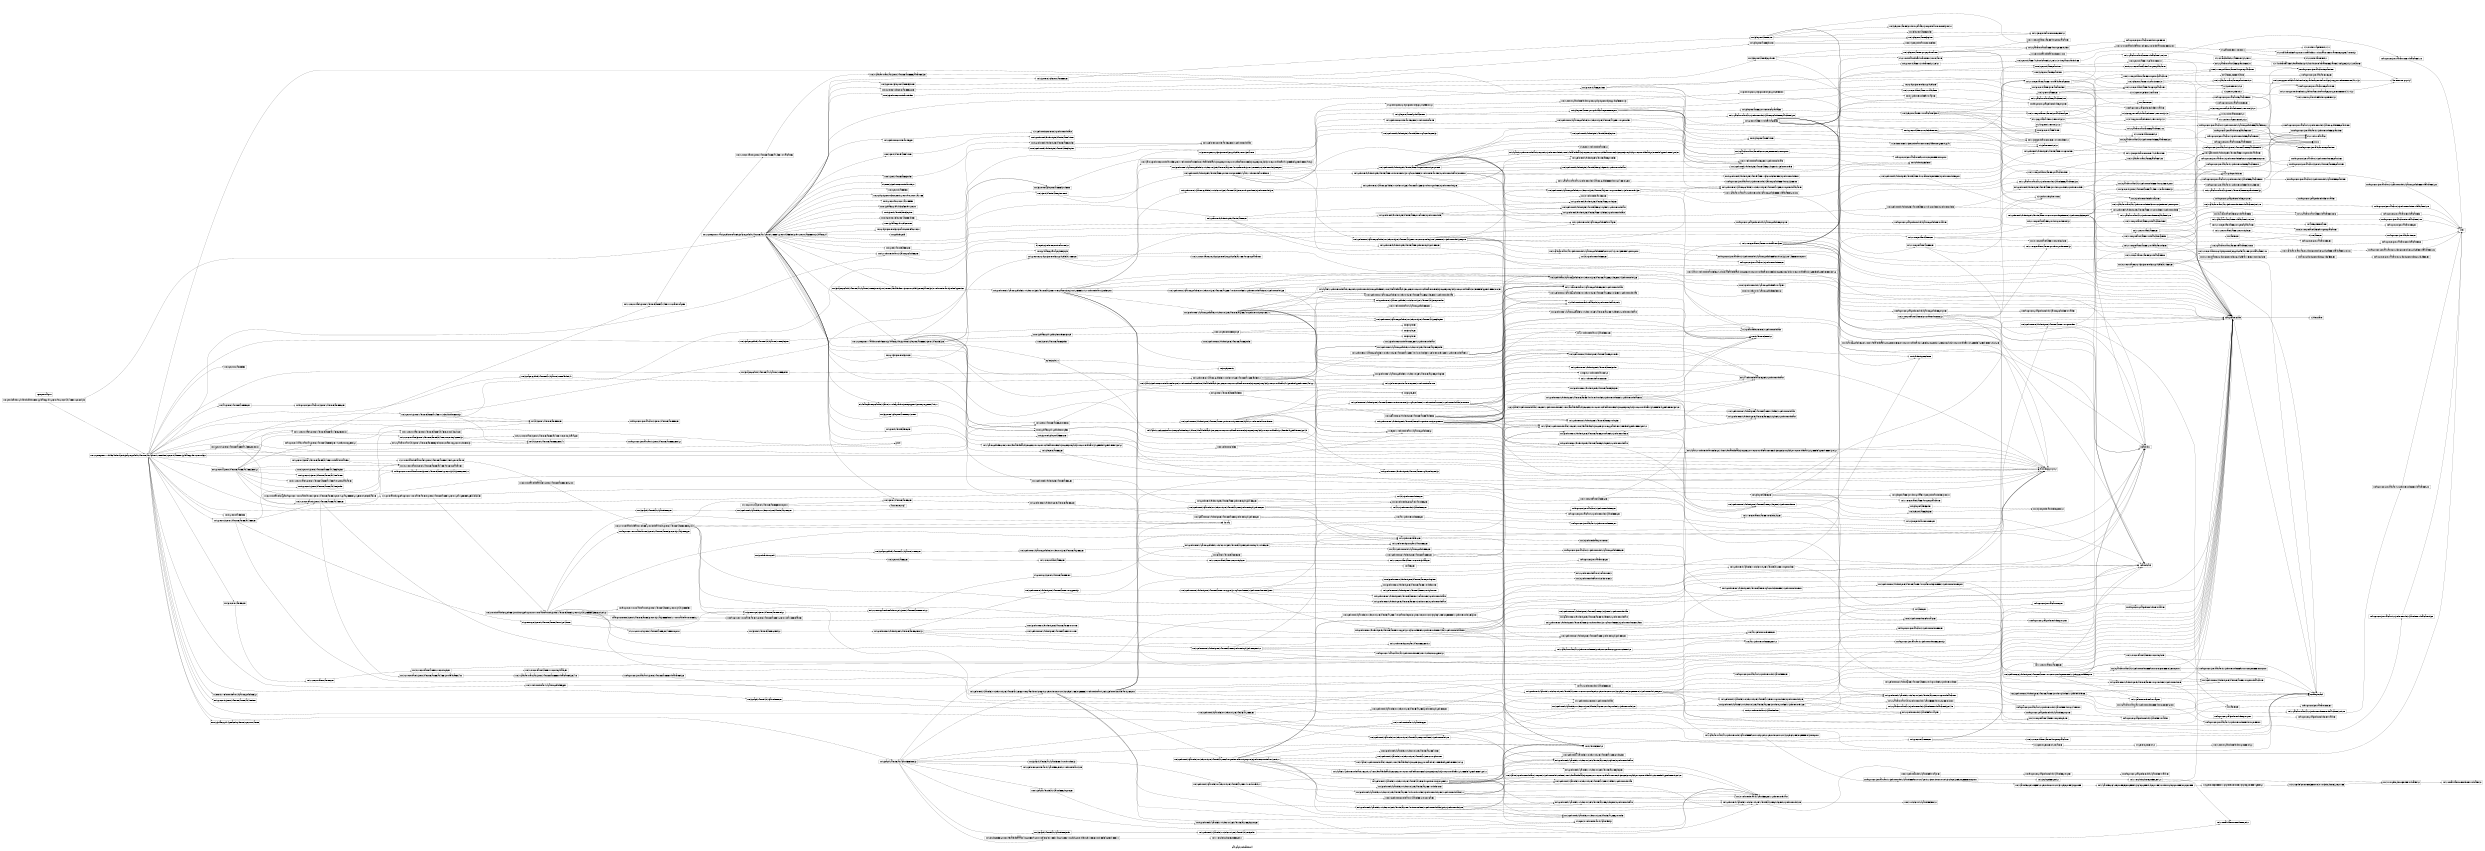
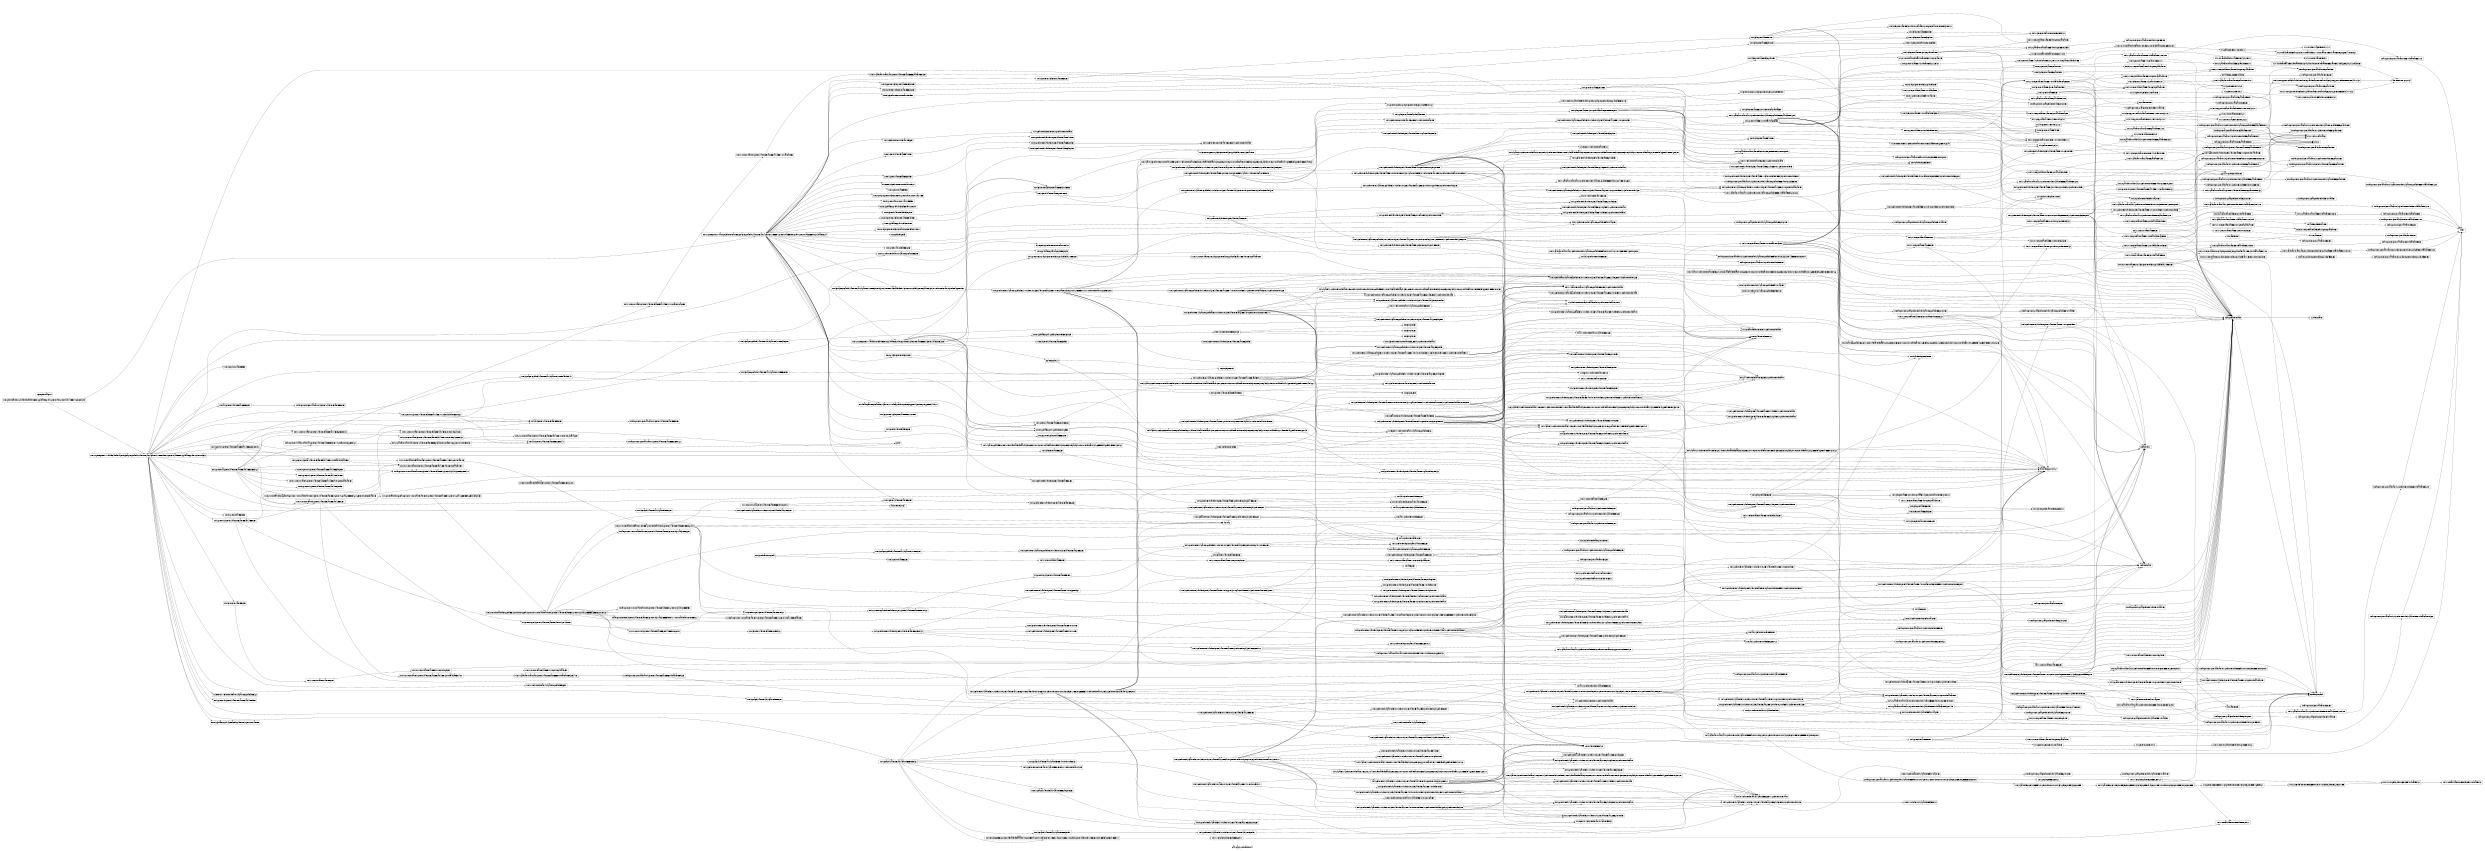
edge "_ZNKSt11_Deque_baseIiSaIiEE20_M_get_map_allocatorEv" -> "_ZNSaIPiEC2IiEERKSaIT_E": now "_ZNSt16allocator_traitsISaIPiEE10deallocateERS1_PS0_m" -> "_ZNSaIPiEC2IiEERKSaIT_E"
